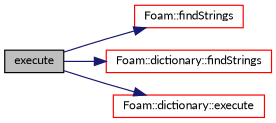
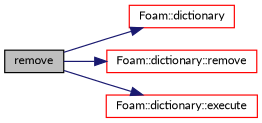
node "Foam::findStrings": label "Foam::findStrings" -> "Foam::dictionary"
node "execute": label "execute" -> "remove"
node "Foam::dictionary::findStrings": label "Foam::dictionary::findStrings" -> "Foam::dictionary::remove"
